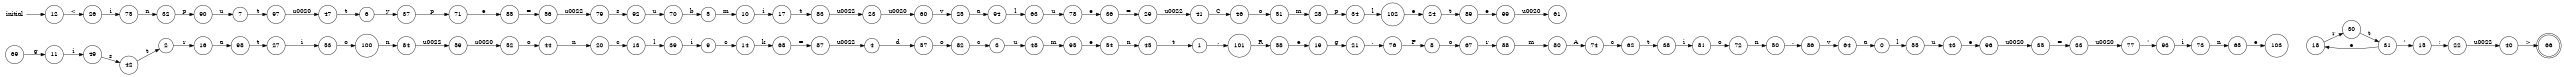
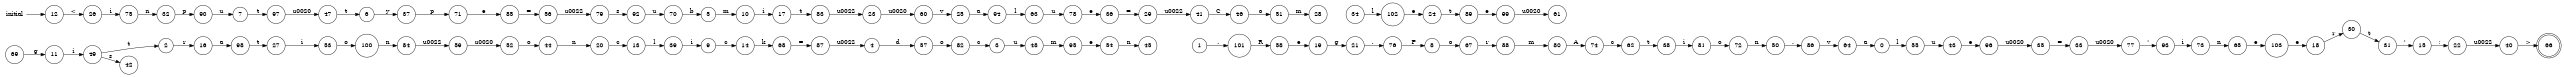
edge "28" -> "34": removed, label "p"
edge "45" -> "1": removed, label "t"
edge "31" -> "18": now "103" -> "18"
edge "42" -> "2": now "49" -> "2"
